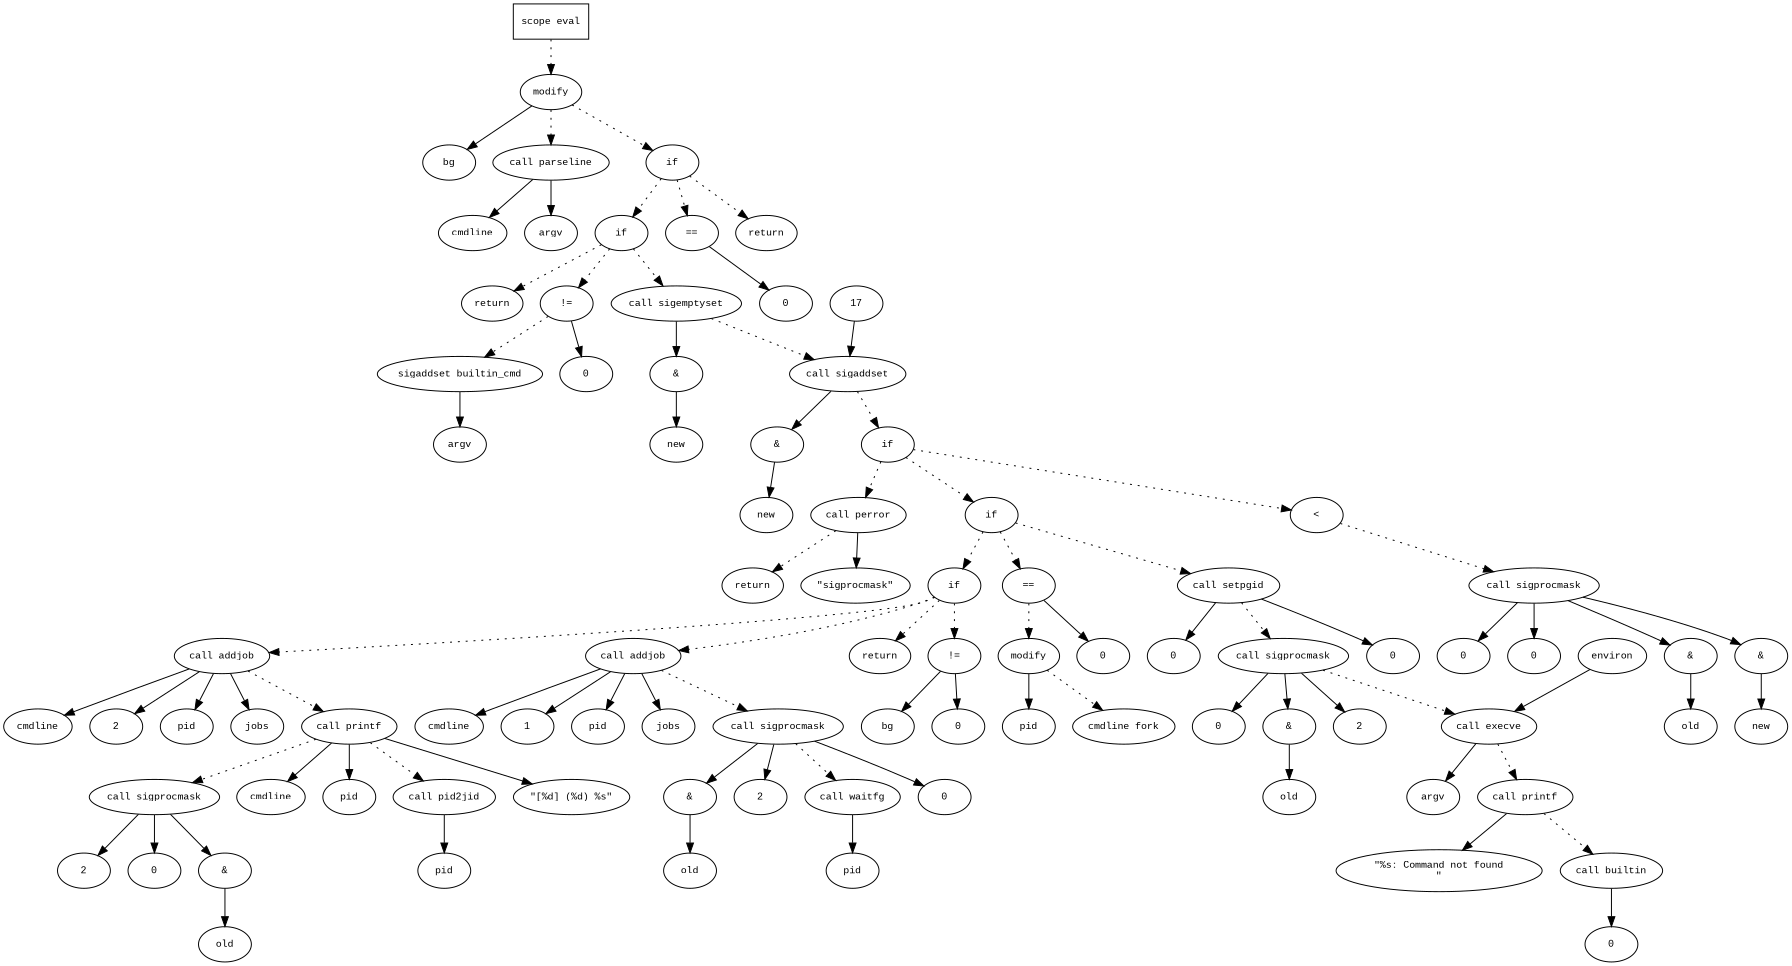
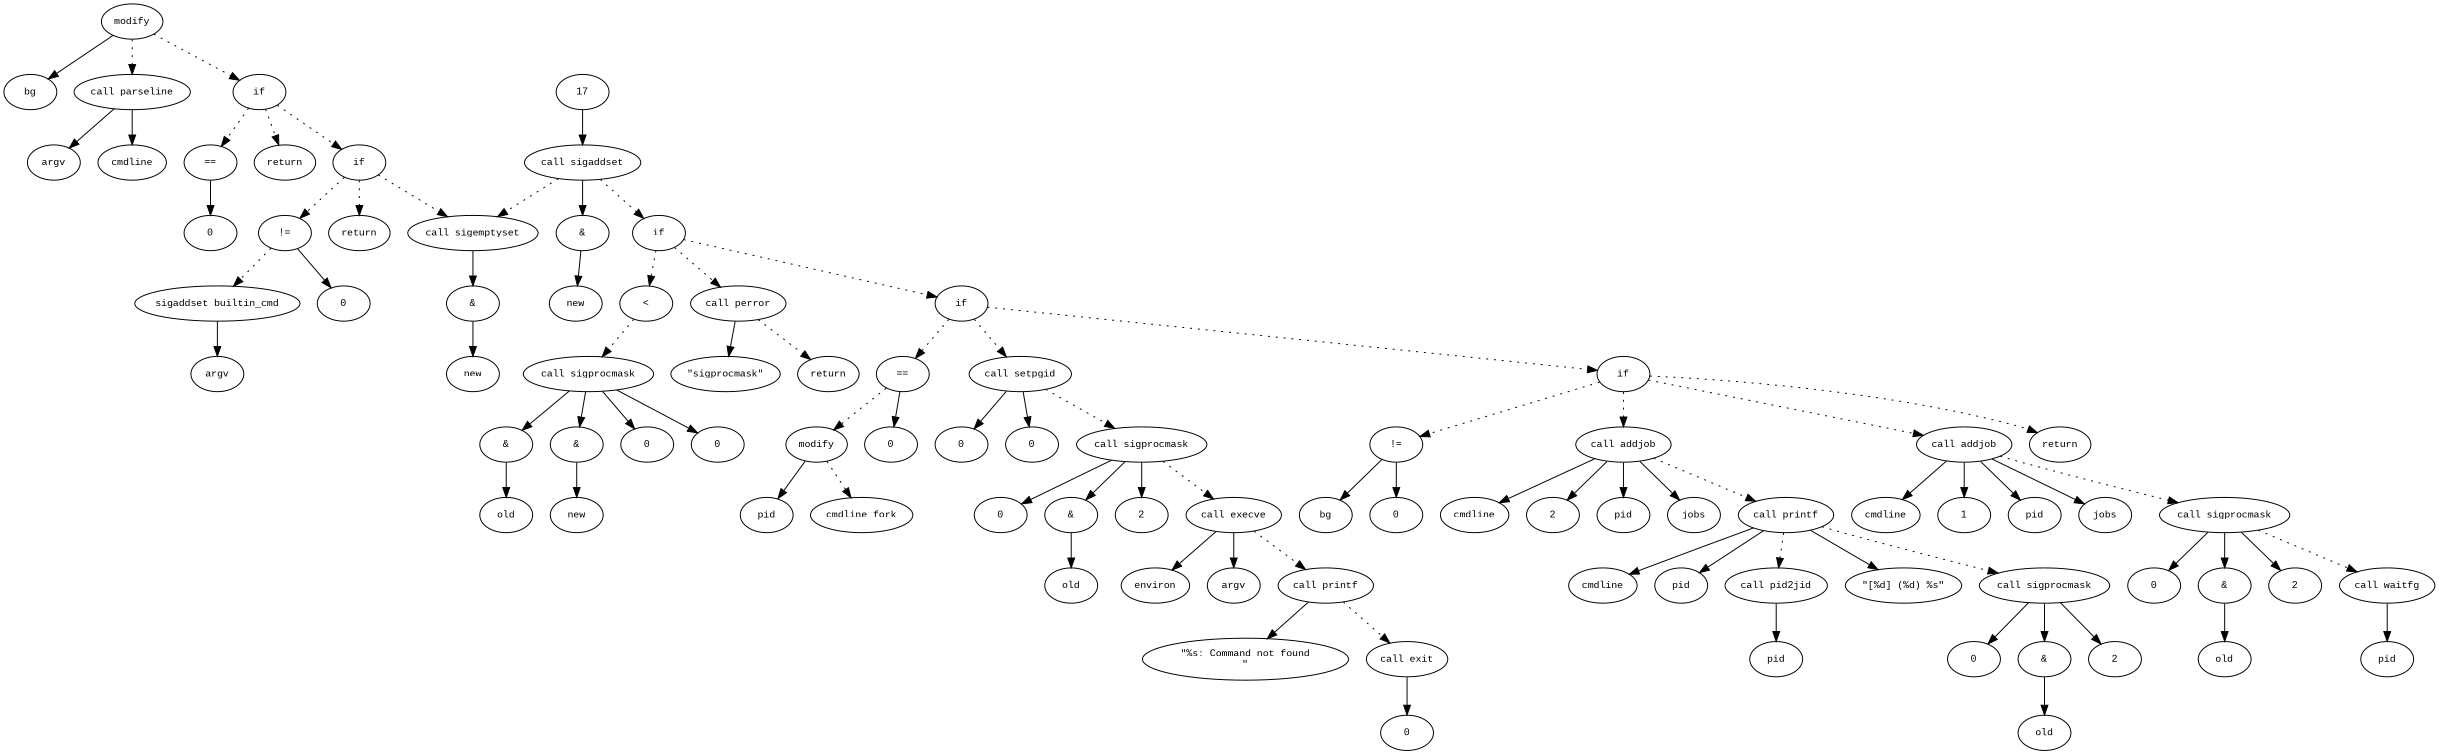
node "scope eval": removed
edge "call sigemptyset" -> "call sigaddset": reversed
edge "environ" -> "call execve": reversed
node "call builtin": label "call builtin" -> "call exit"
